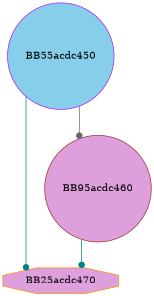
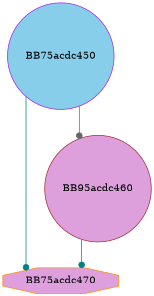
node "BB55acdc450": label "BB55acdc450" -> "BB75acdc450"
node "BB25acdc470": label "BB25acdc470" -> "BB75acdc470"
